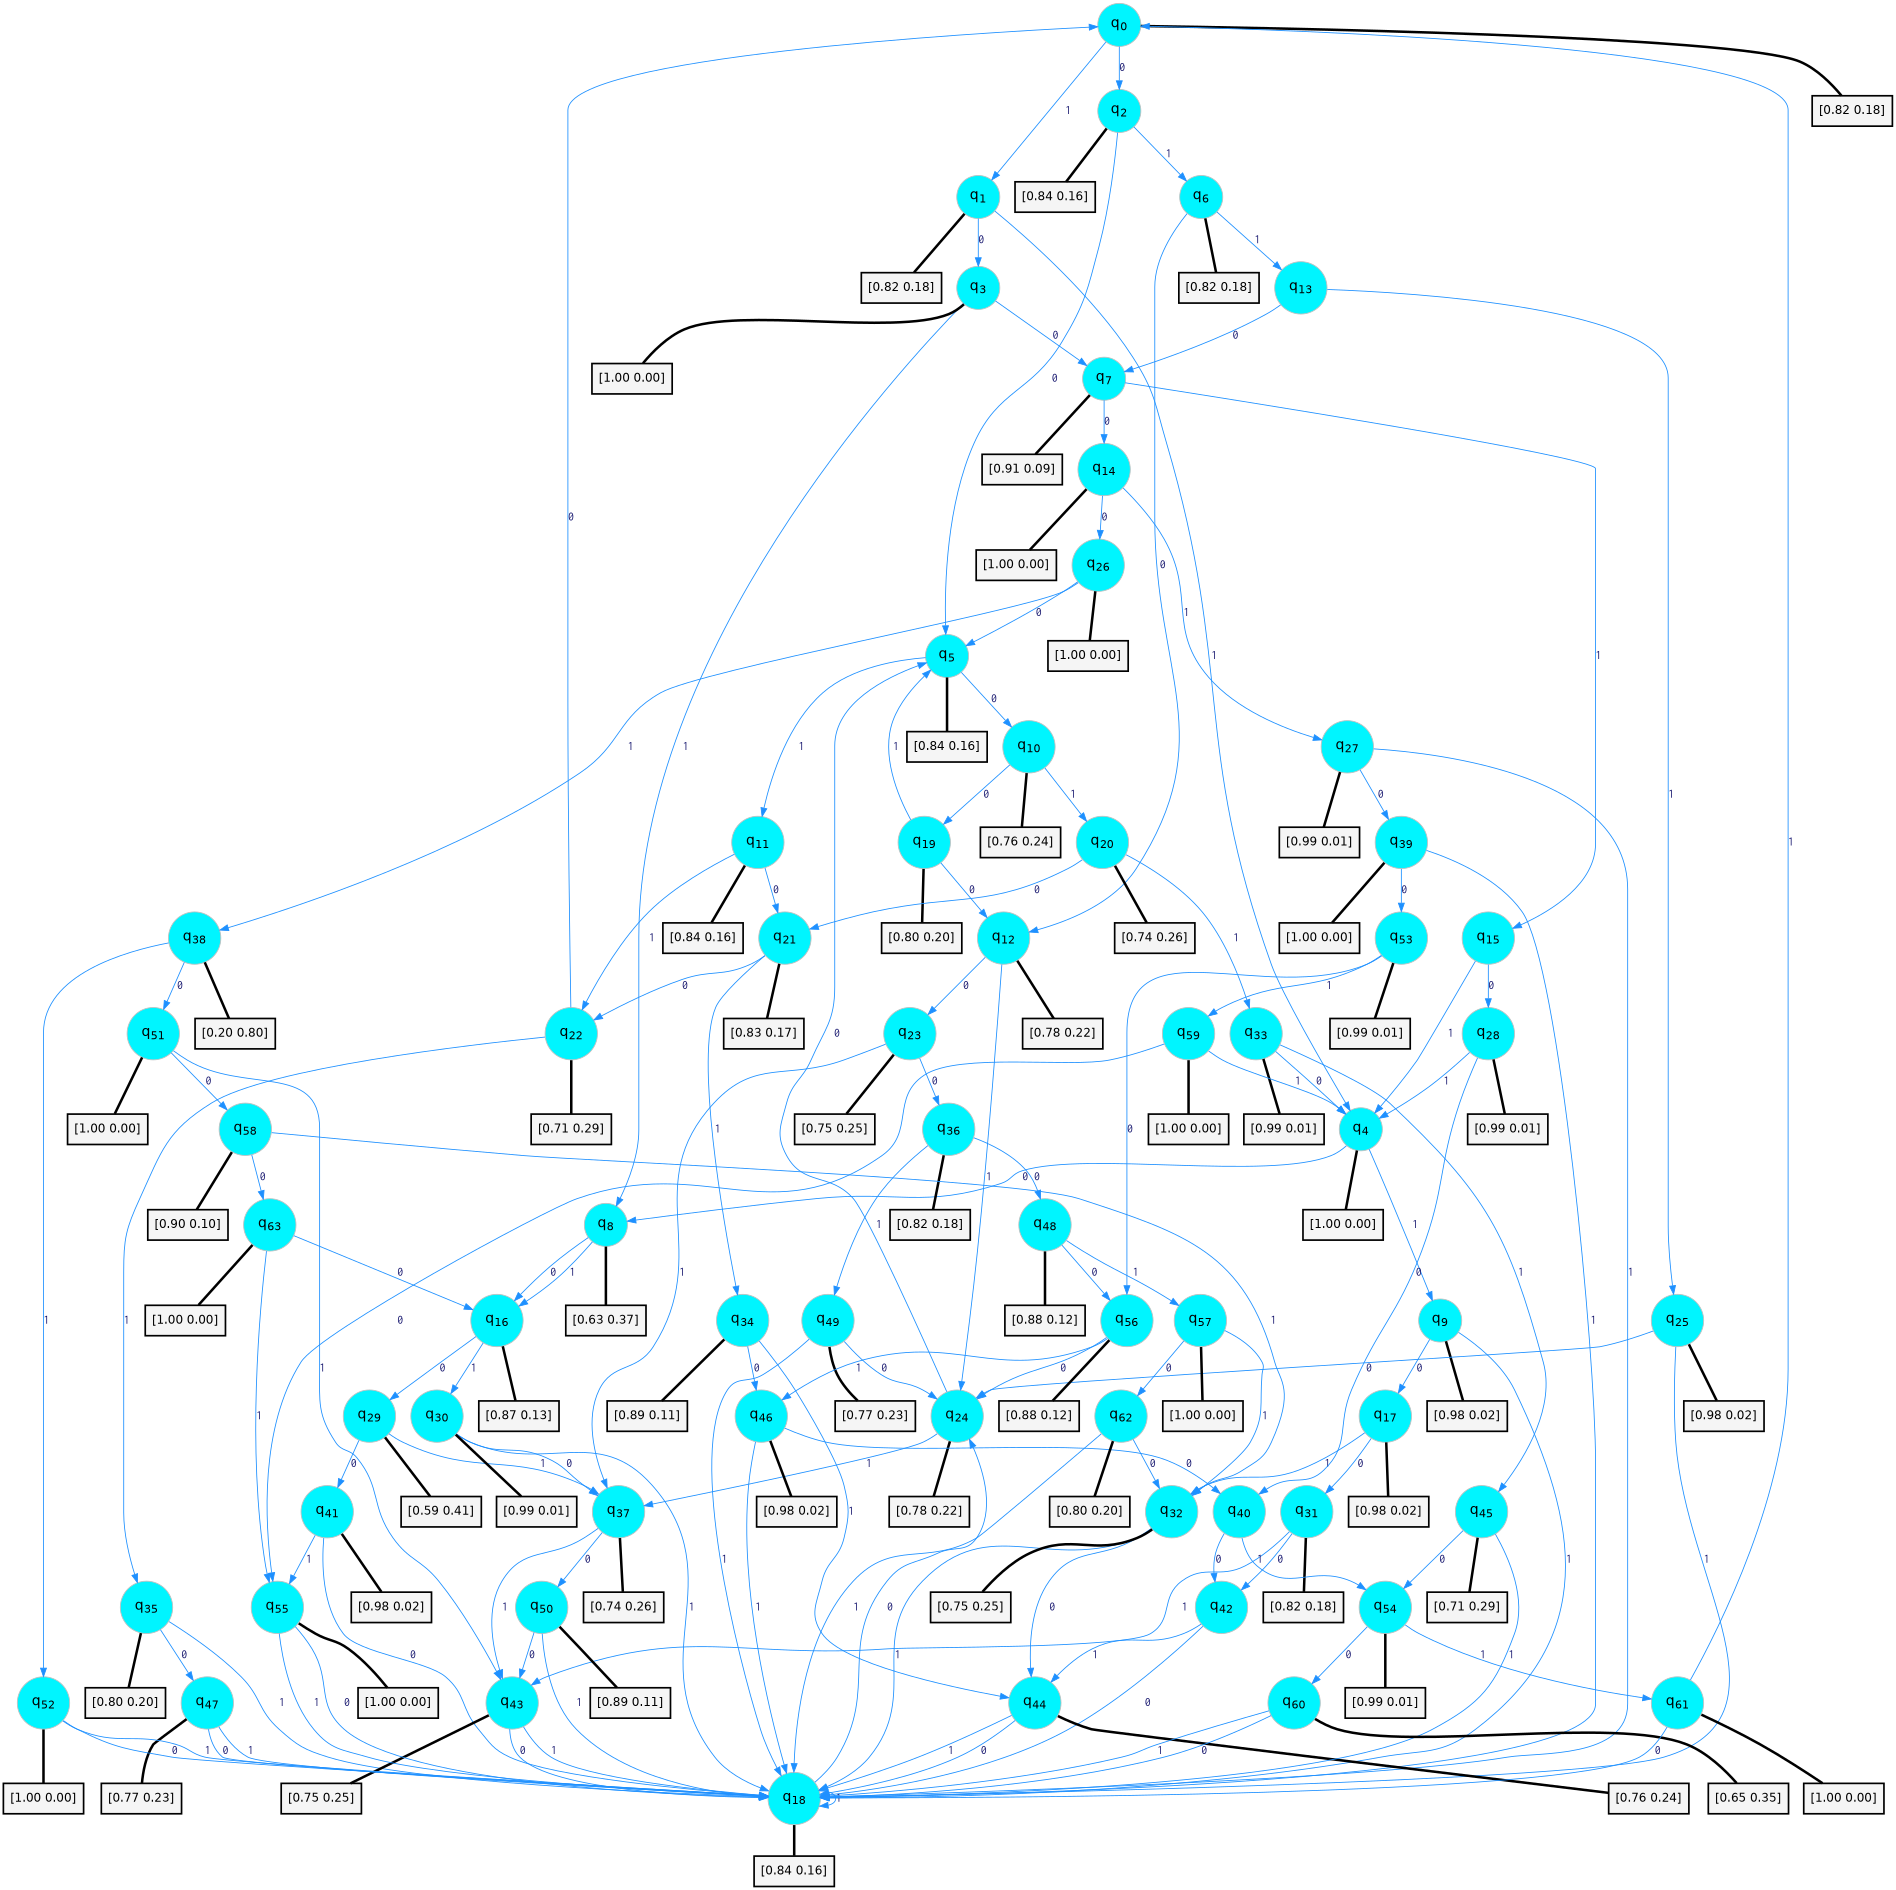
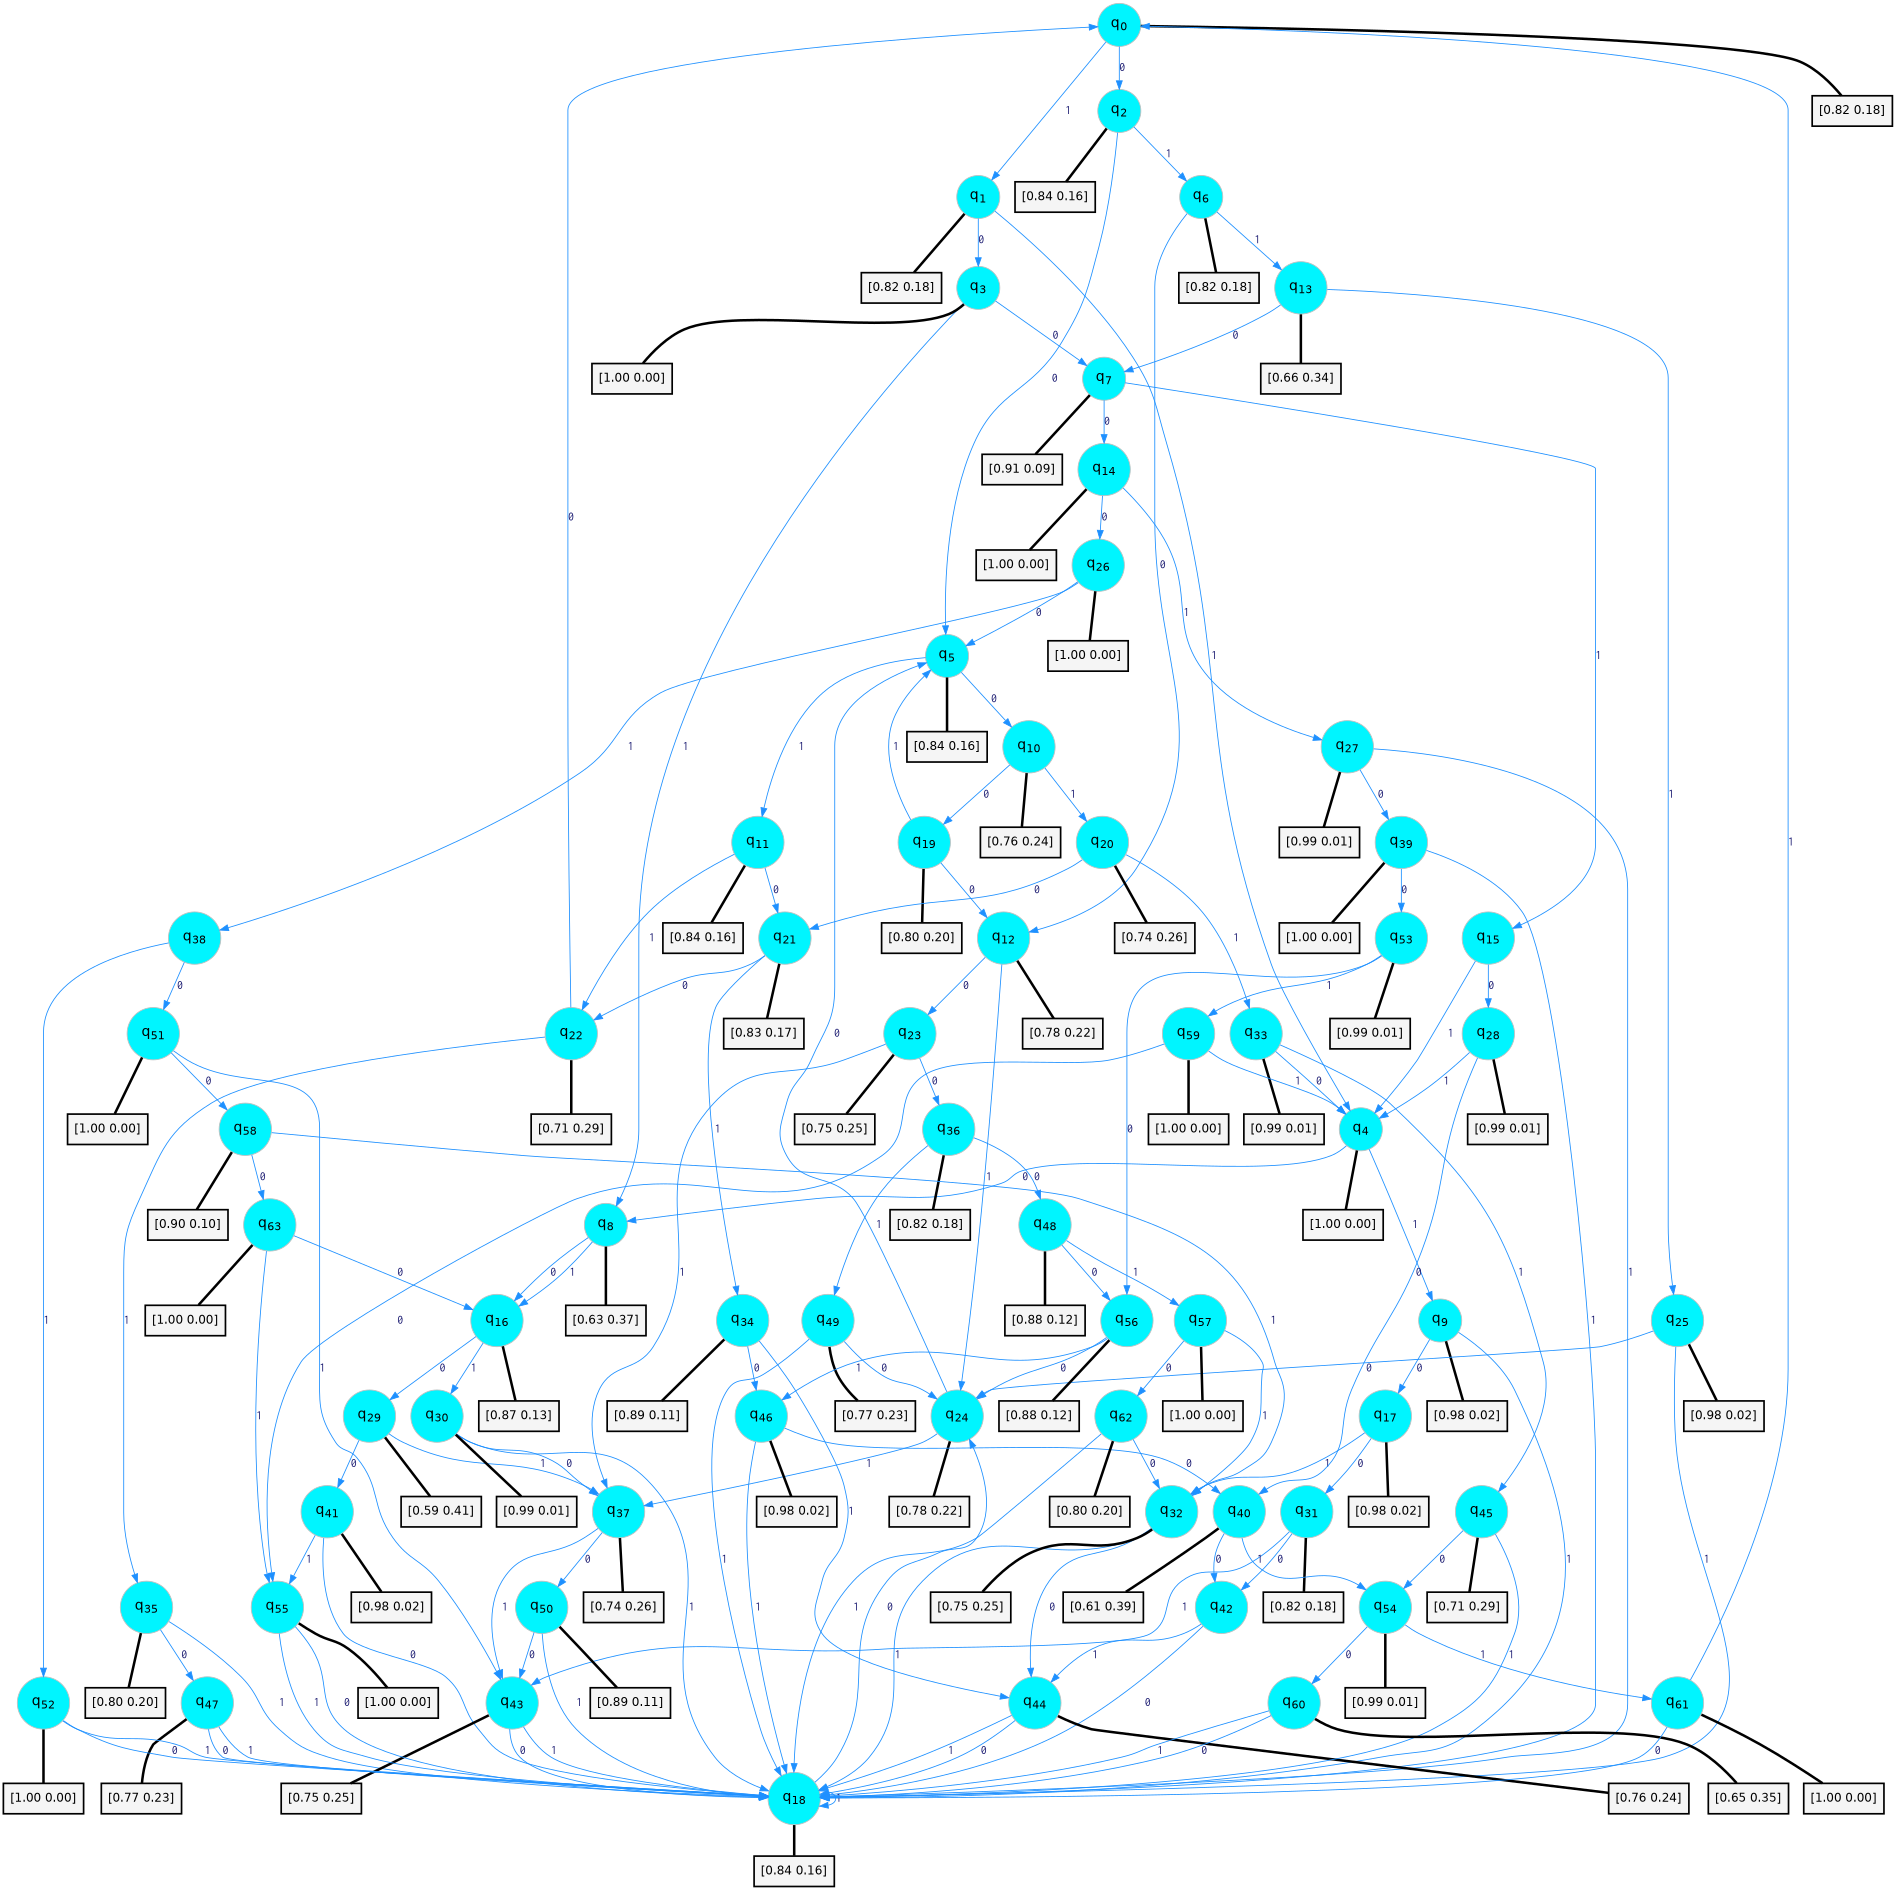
node "[0.66 0.34]": added
node "[0.20 0.80]": removed
node "[0.61 0.39]": added
